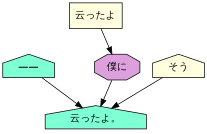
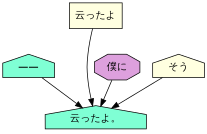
edge "云ったよ" -> "僕に": now "云ったよ" -> "云ったよ。"
